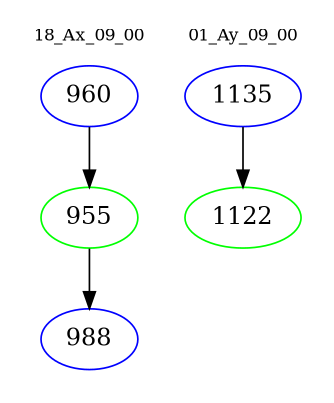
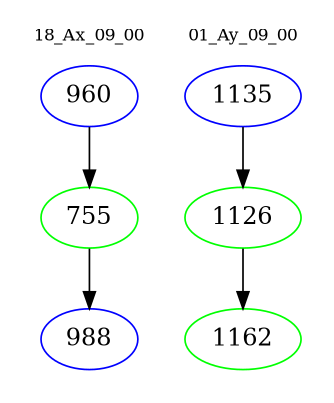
node "955": label "955" -> "755"
node "1122": label "1122" -> "1126"
node "1162": added
